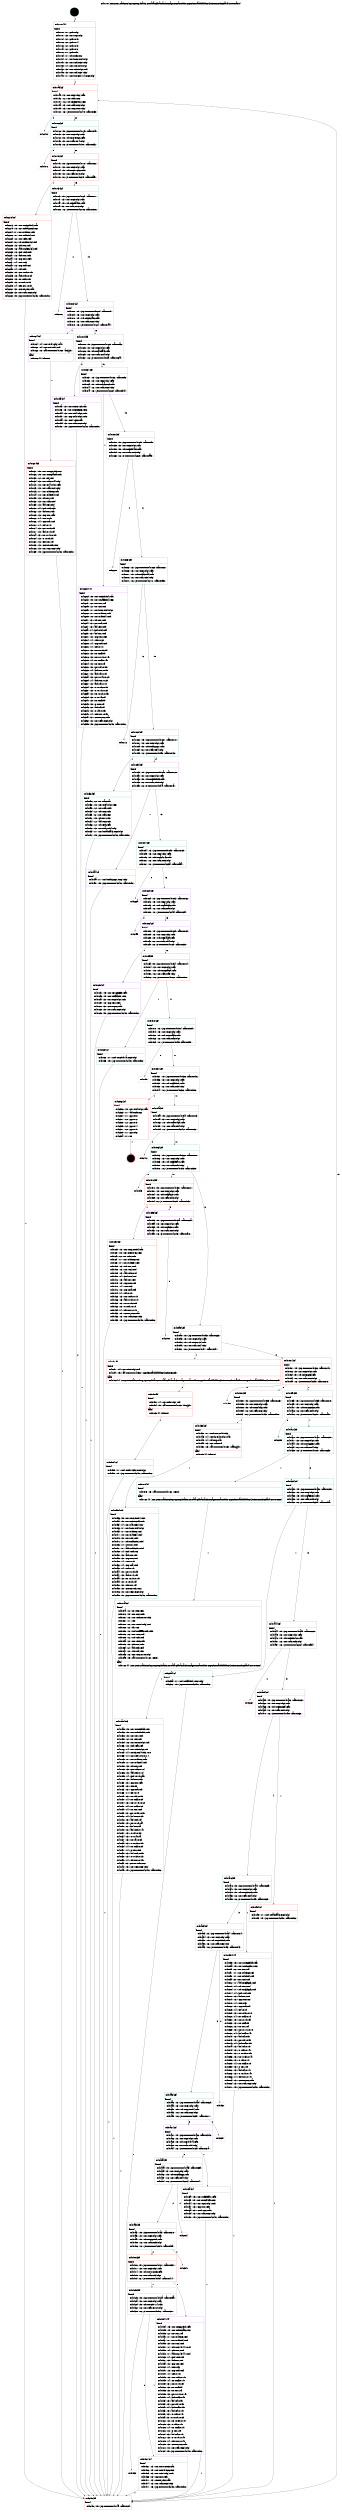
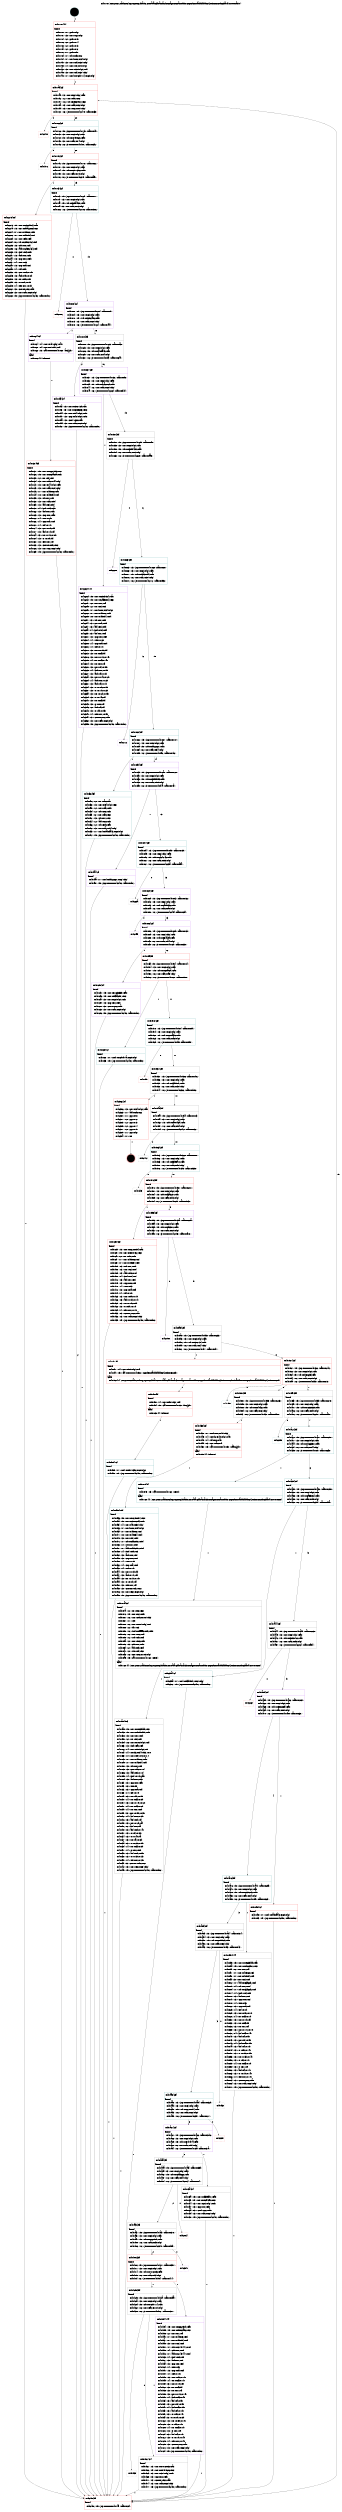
edge "0x401963 [25]" -> "0x4019ae [25]": now "0x401995 [25]" -> "0x4019ae [25]"
